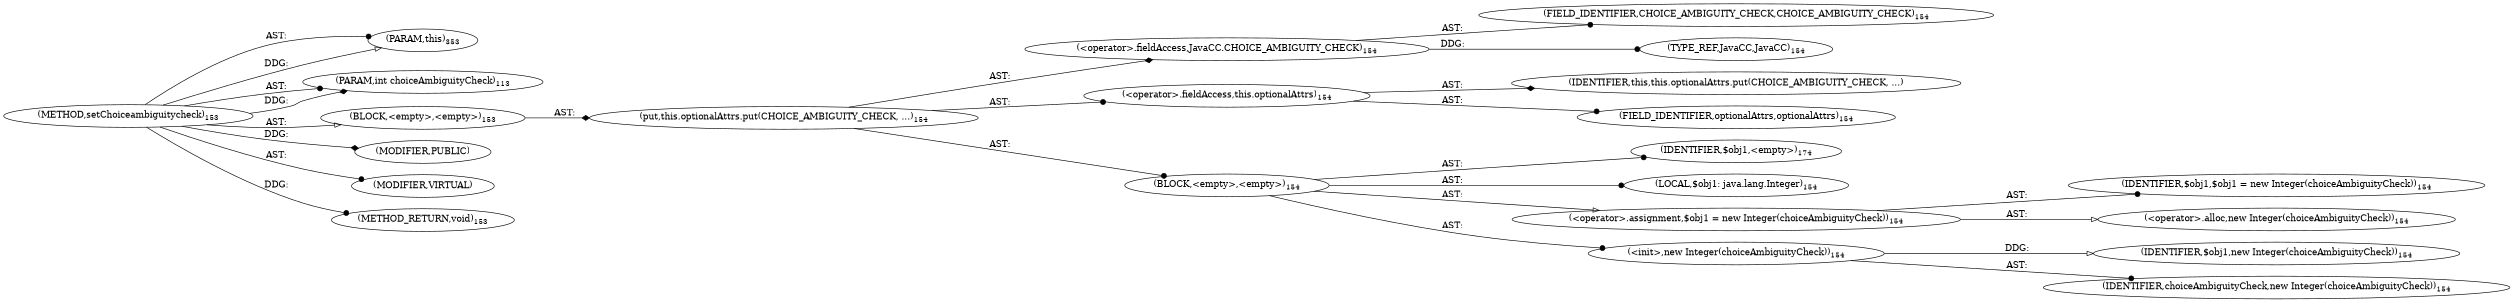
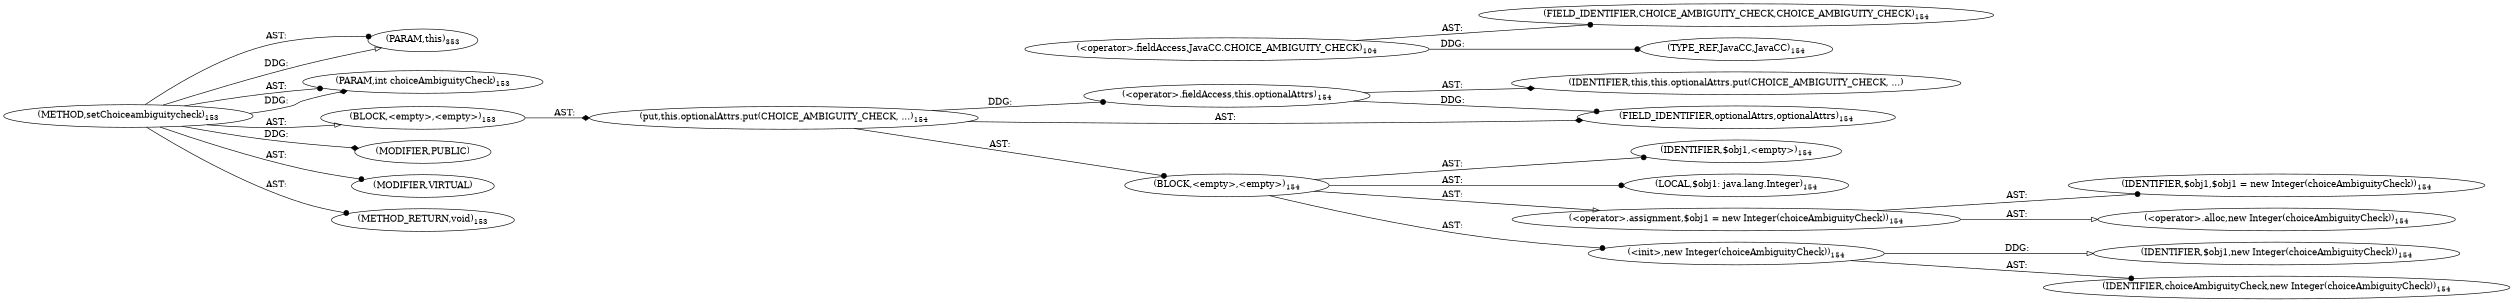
node "(<operator>.fieldAccess,JavaCC.CHOICE_AMBIGUITY_CHECK)": text "154" -> "104"
node "(PARAM,int choiceAmbiguityCheck)": text "113" -> "153"
edge "(put,this.optionalAttrs.put(CHOICE_AMBIGUITY_CHECK, ...)" -> "(<operator>.fieldAccess,JavaCC.CHOICE_AMBIGUITY_CHECK)": now "(put,this.optionalAttrs.put(CHOICE_AMBIGUITY_CHECK, ...)" -> "(FIELD_IDENTIFIER,optionalAttrs,optionalAttrs)"
edge "(<operator>.fieldAccess,this.optionalAttrs)" -> "(FIELD_IDENTIFIER,optionalAttrs,optionalAttrs)": label "AST: " -> "DDG: "
edge "(put,this.optionalAttrs.put(CHOICE_AMBIGUITY_CHECK, ...)" -> "(<operator>.fieldAccess,this.optionalAttrs)": label "AST: " -> "DDG: "
node "(IDENTIFIER,$obj1,<empty>)": text "174" -> "154"
edge "(METHOD,setChoiceambiguitycheck)" -> "(METHOD_RETURN,void)": label "DDG: " -> "AST: "
